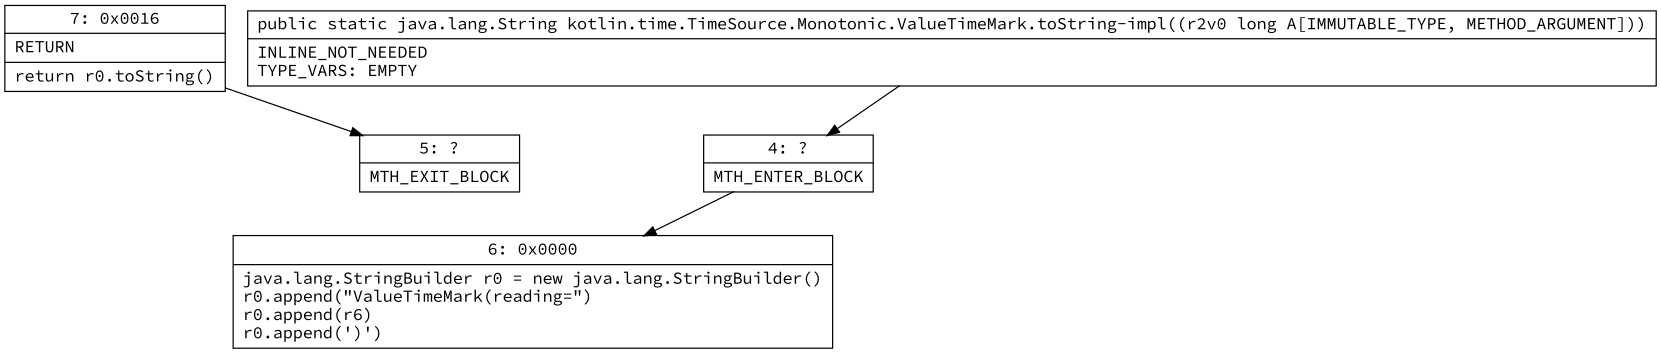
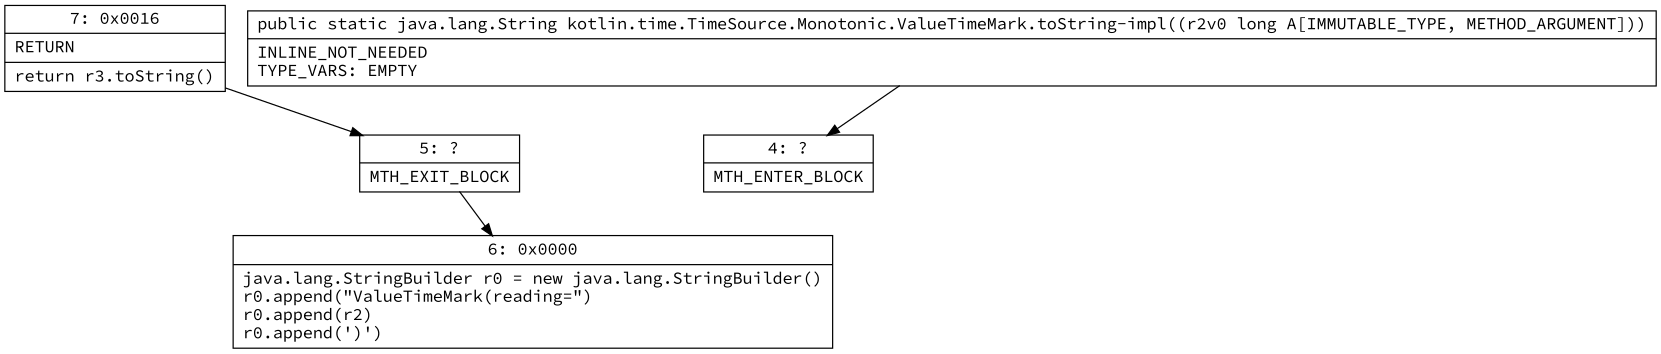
node "7: 0x0016": text "return r0.toString()" -> "return r3.toString()"
edge "4: ?" -> "6: 0x0000": now "5: ?" -> "6: 0x0000"
node "6: 0x0000": text "r0.append(r6)" -> "r0.append(r2)"
